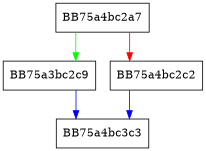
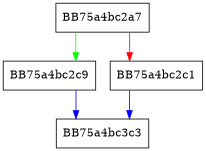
node "BB75a3bc2c9": label "BB75a3bc2c9" -> "BB75a4bc2c9"
node "BB75a4bc2c2": label "BB75a4bc2c2" -> "BB75a4bc2c1"
